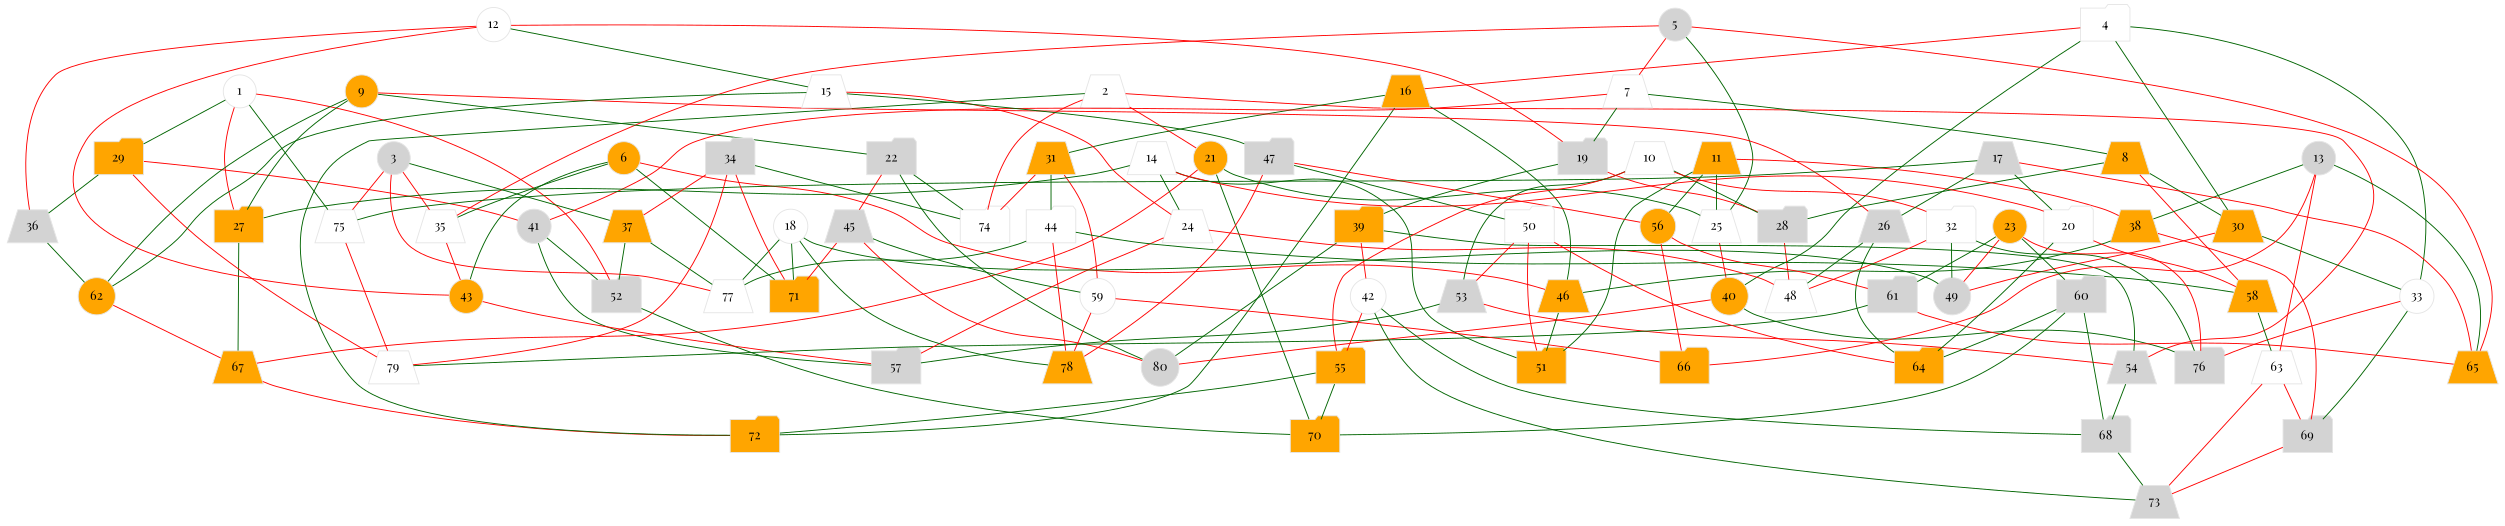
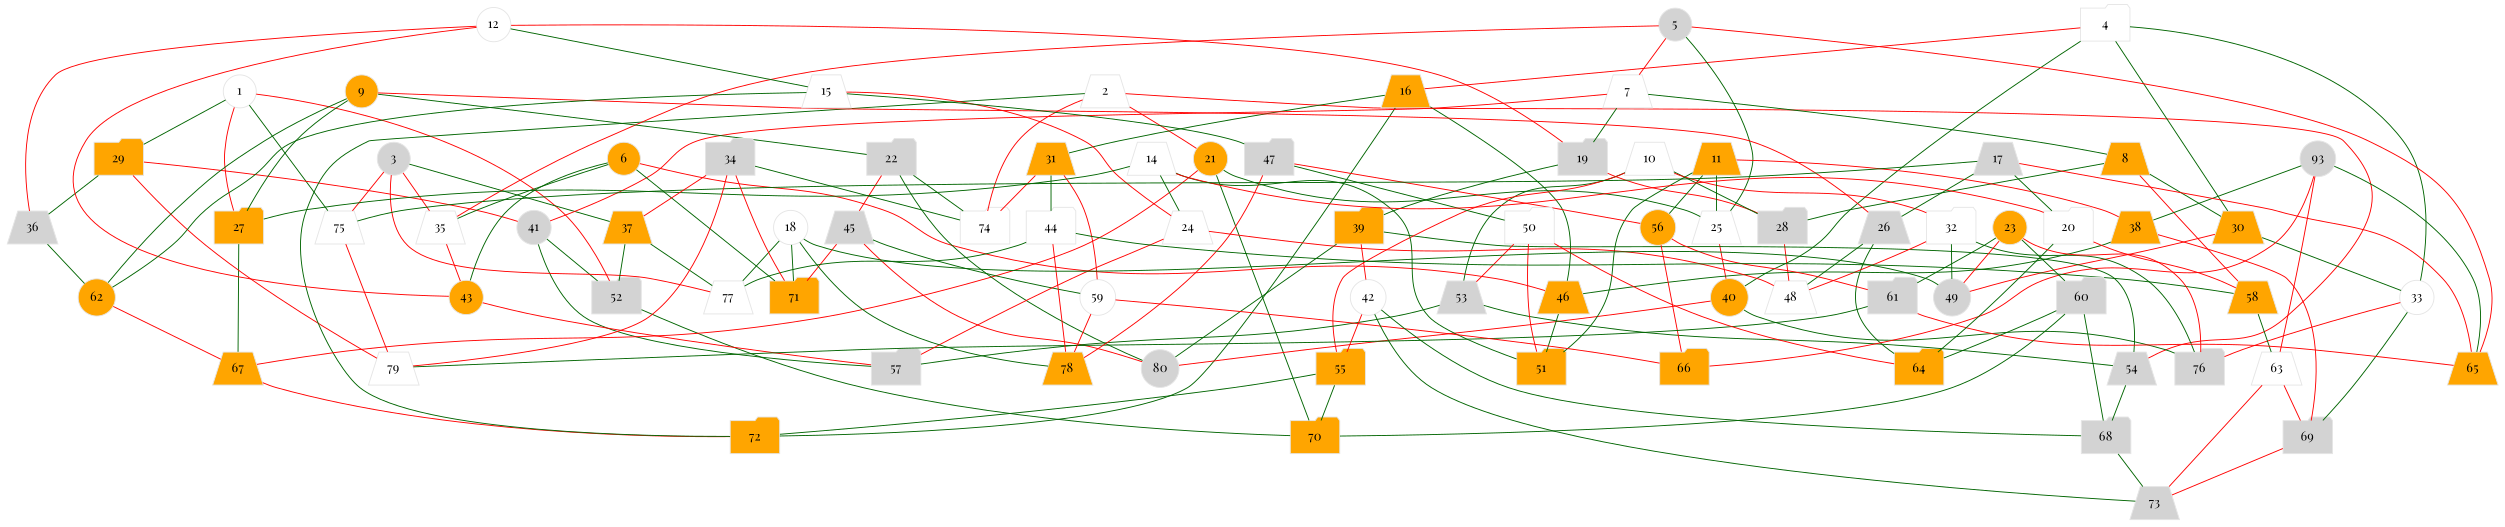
node "13": label "13" -> "93"
edge "53" -- "54": color red -> darkgreen
